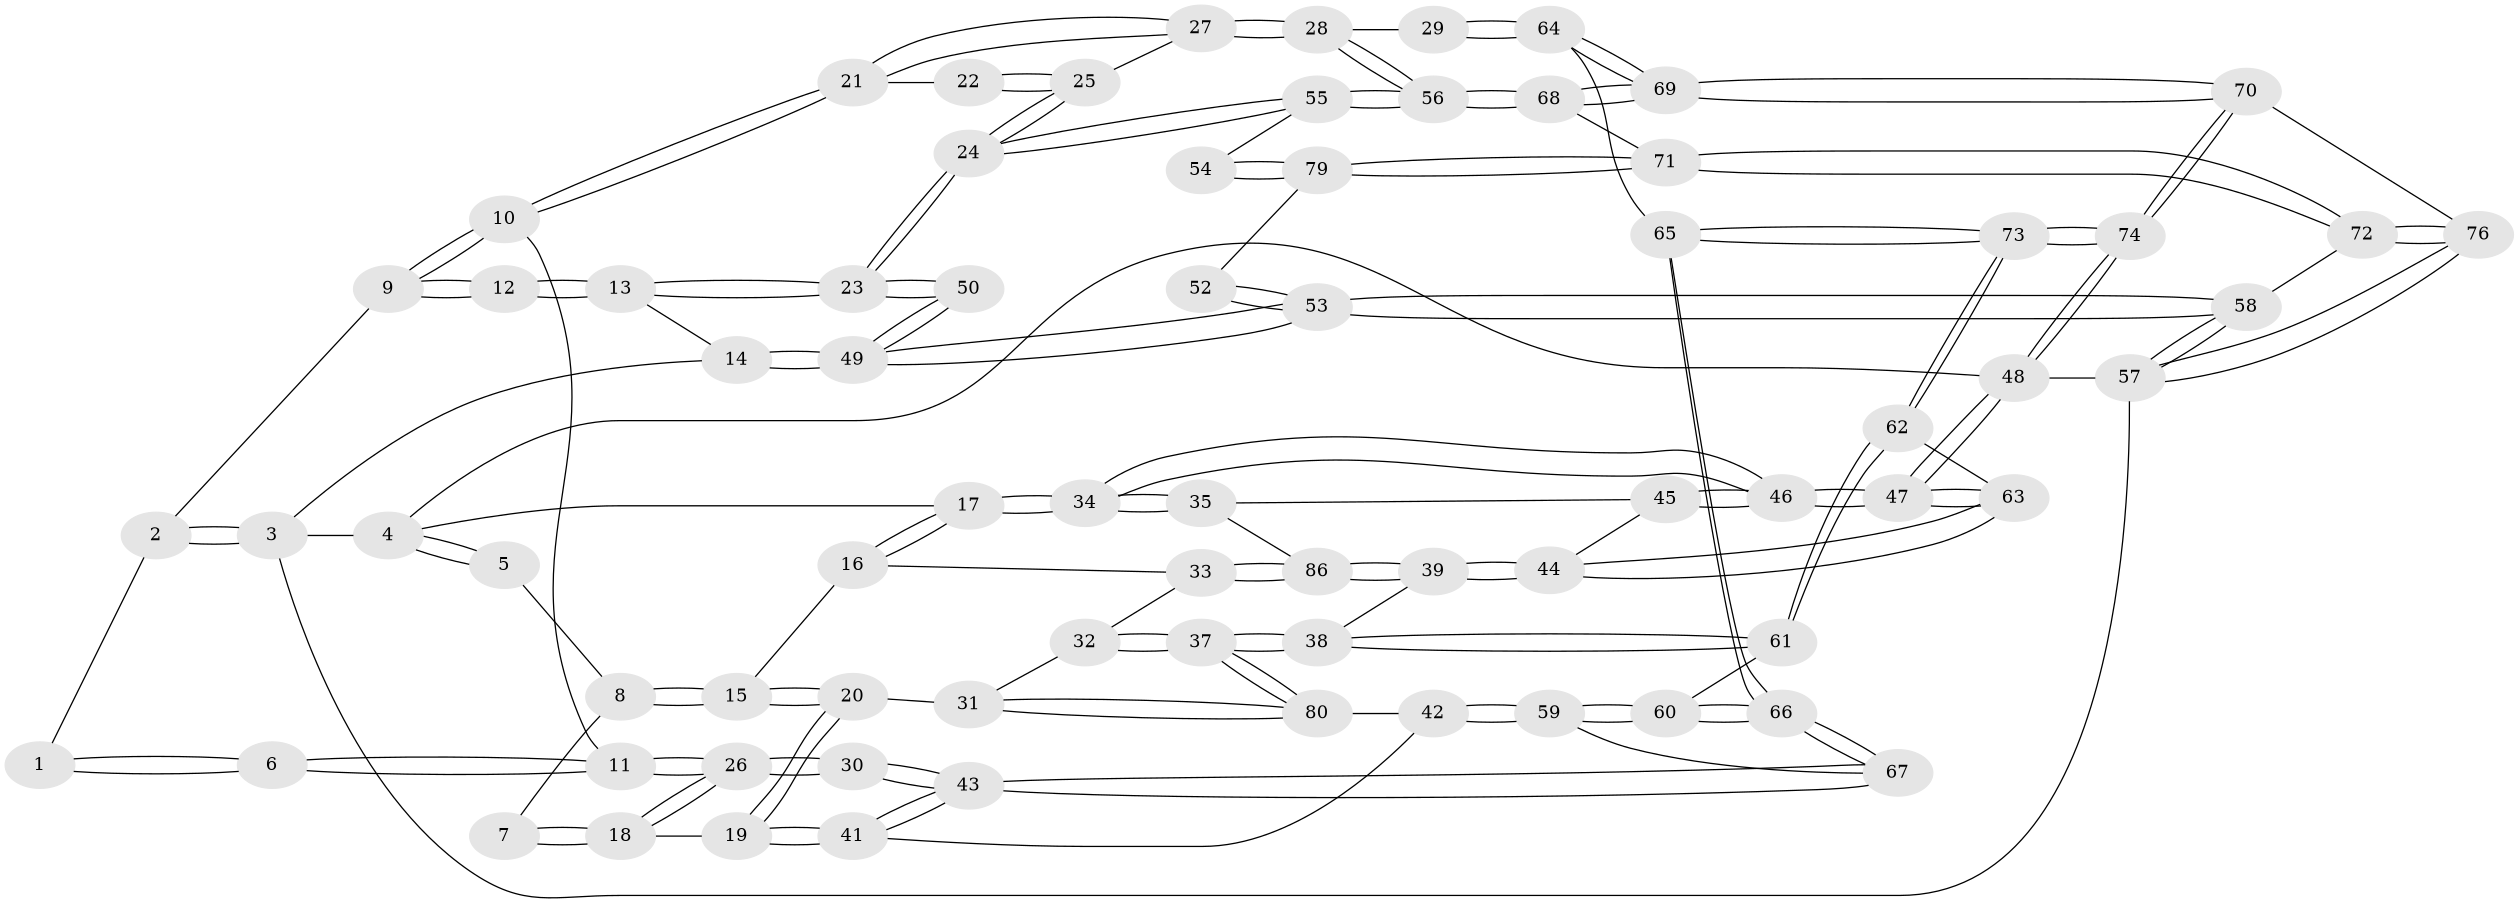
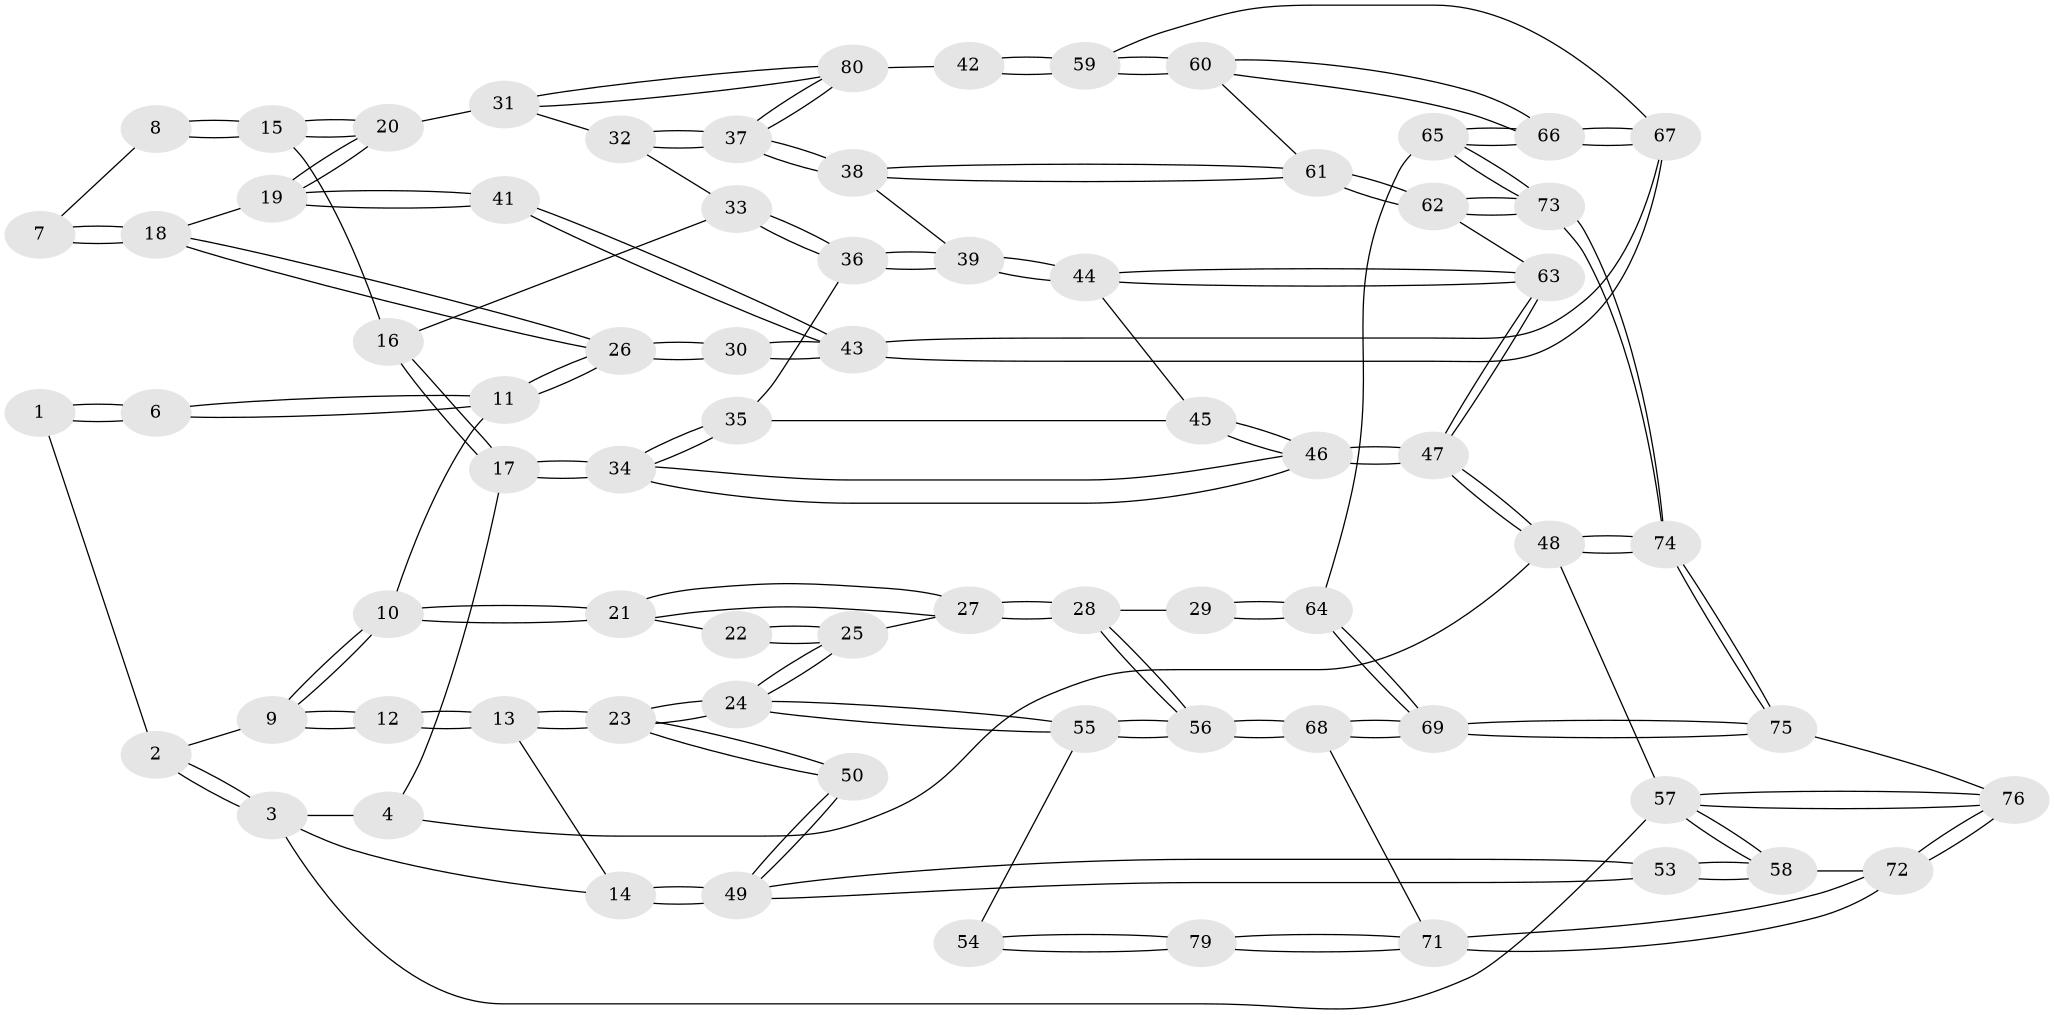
node "70": label "70" -> "75"
node "52": removed
node "5": removed
node "86": label "86" -> "36"
edge "42" -- "41": removed
